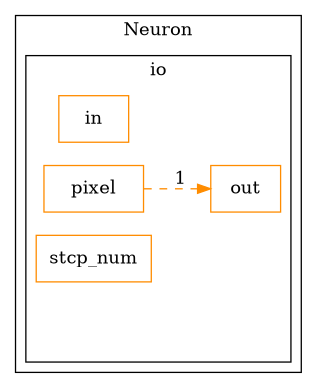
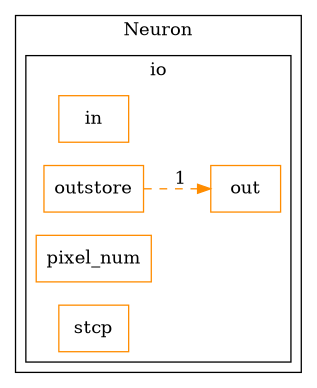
node "pixel": label "pixel" -> "outstore"
node "stcp_num": label "stcp_num" -> "pixel_num"
node "stcp": added
